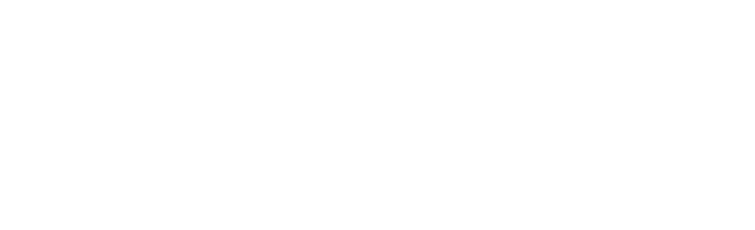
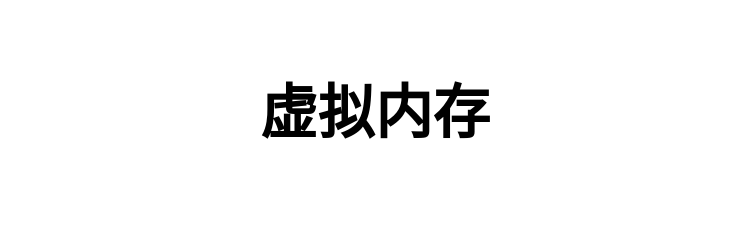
node "虚拟内存": added
